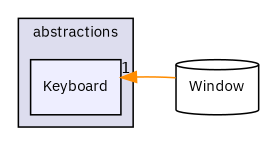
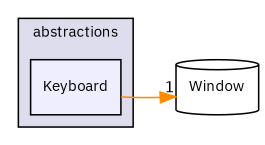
edge "Window" -> "Keyboard": reversed
